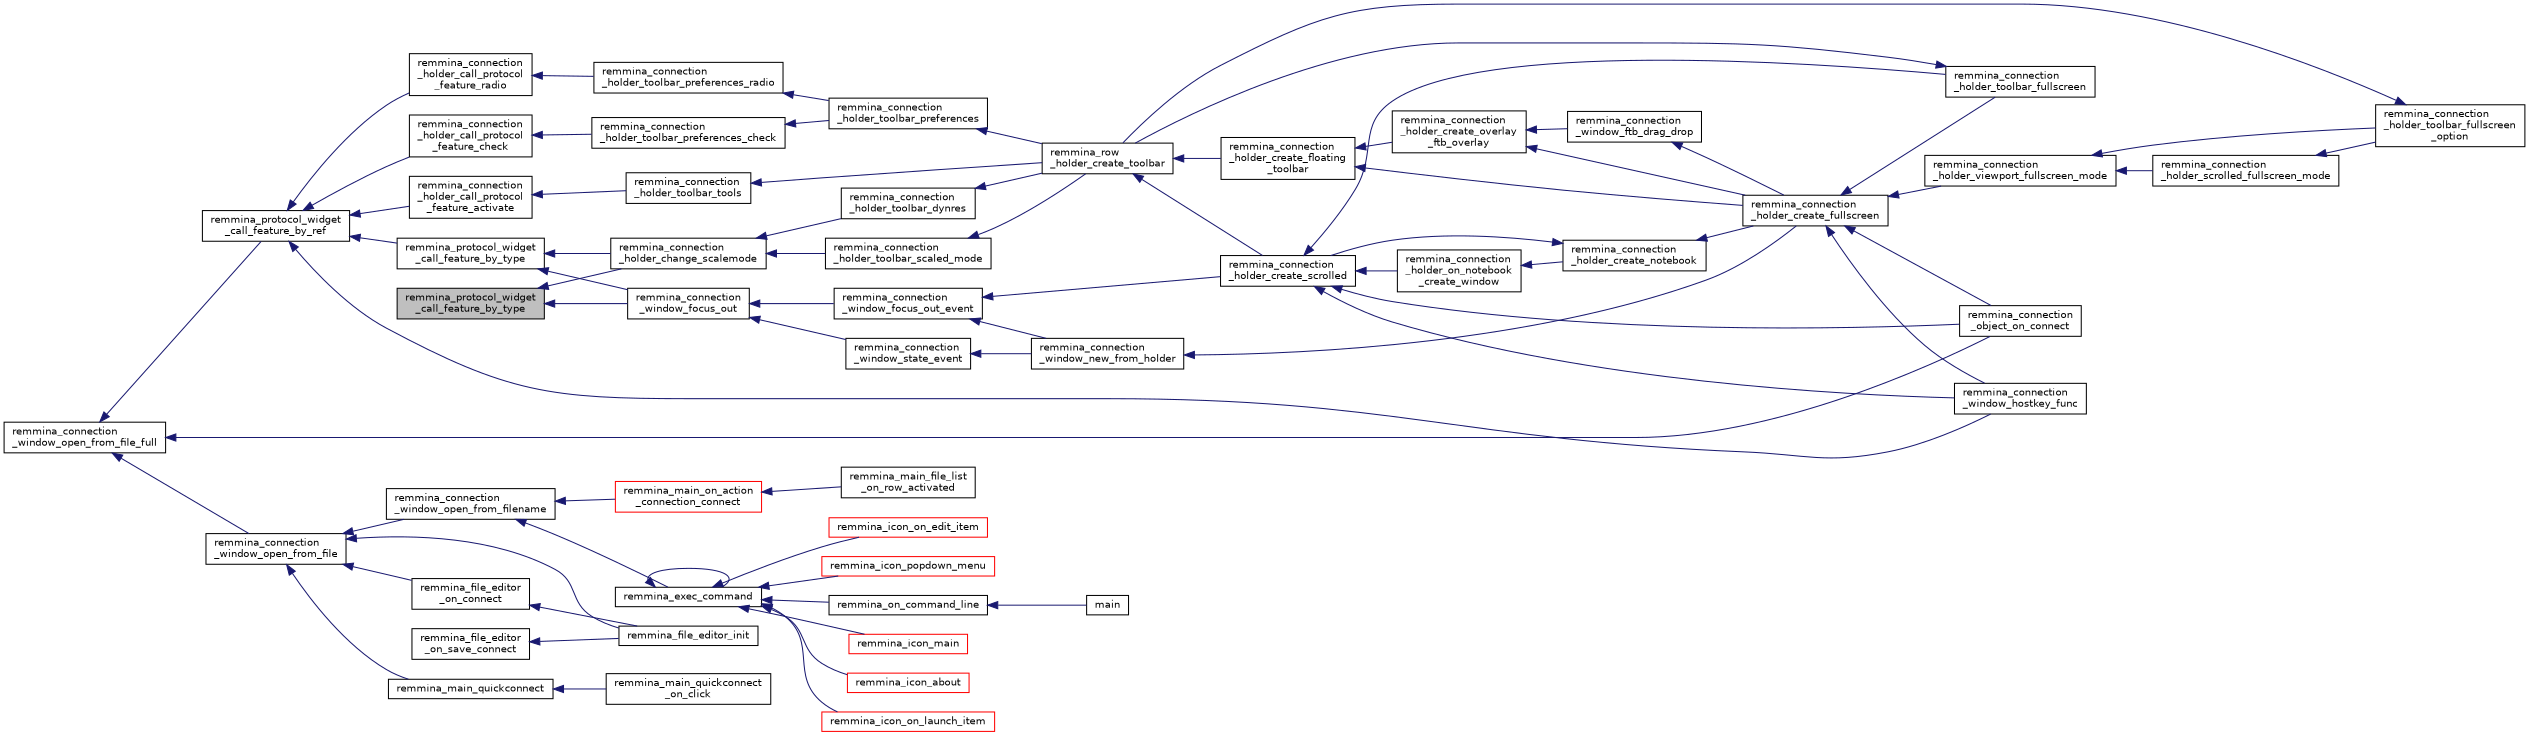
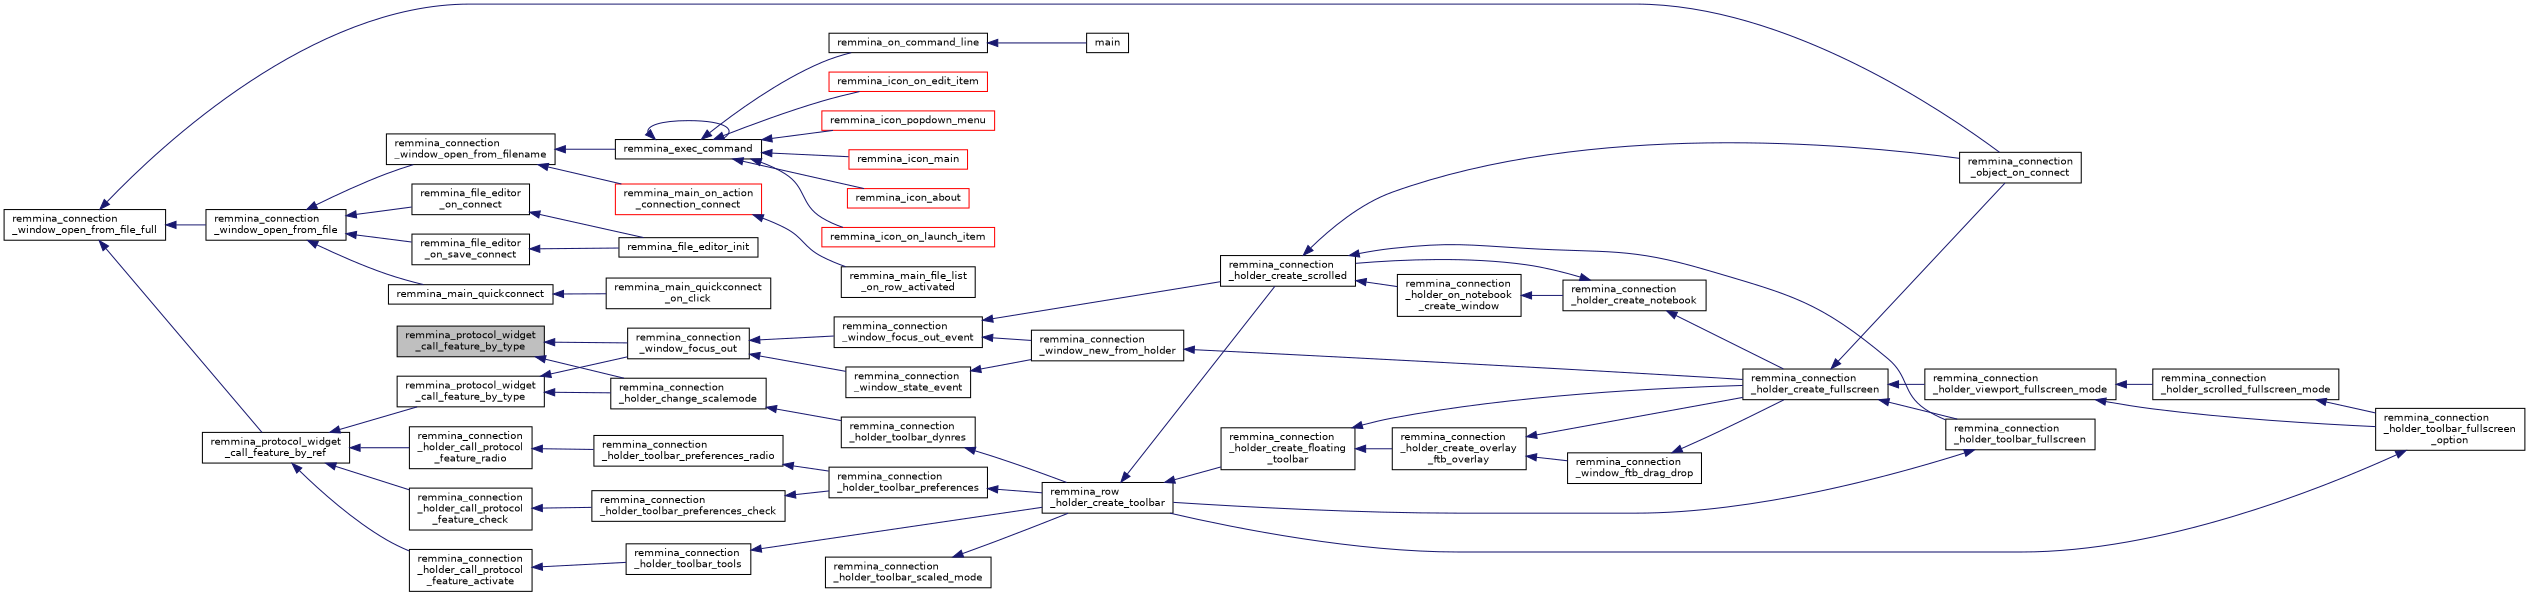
edge "remmina_connection _holder_toolbar_scaled_mode" -> "remmina_connection _holder_change_scalemode": removed
node "remmina_connection _window_hostkey_func": removed
edge "remmina_file_editor_init" -> "remmina_connection _window_open_from_file": now "remmina_file_editor _on_save_connect" -> "remmina_connection _window_open_from_file"
